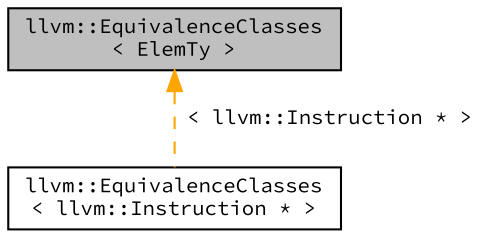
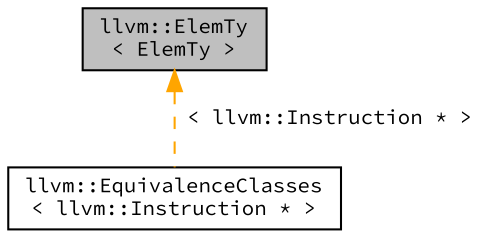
node "llvm::EquivalenceClasses < ElemTy >": label "llvm::EquivalenceClasses < ElemTy >" -> "llvm::ElemTy < ElemTy >"
